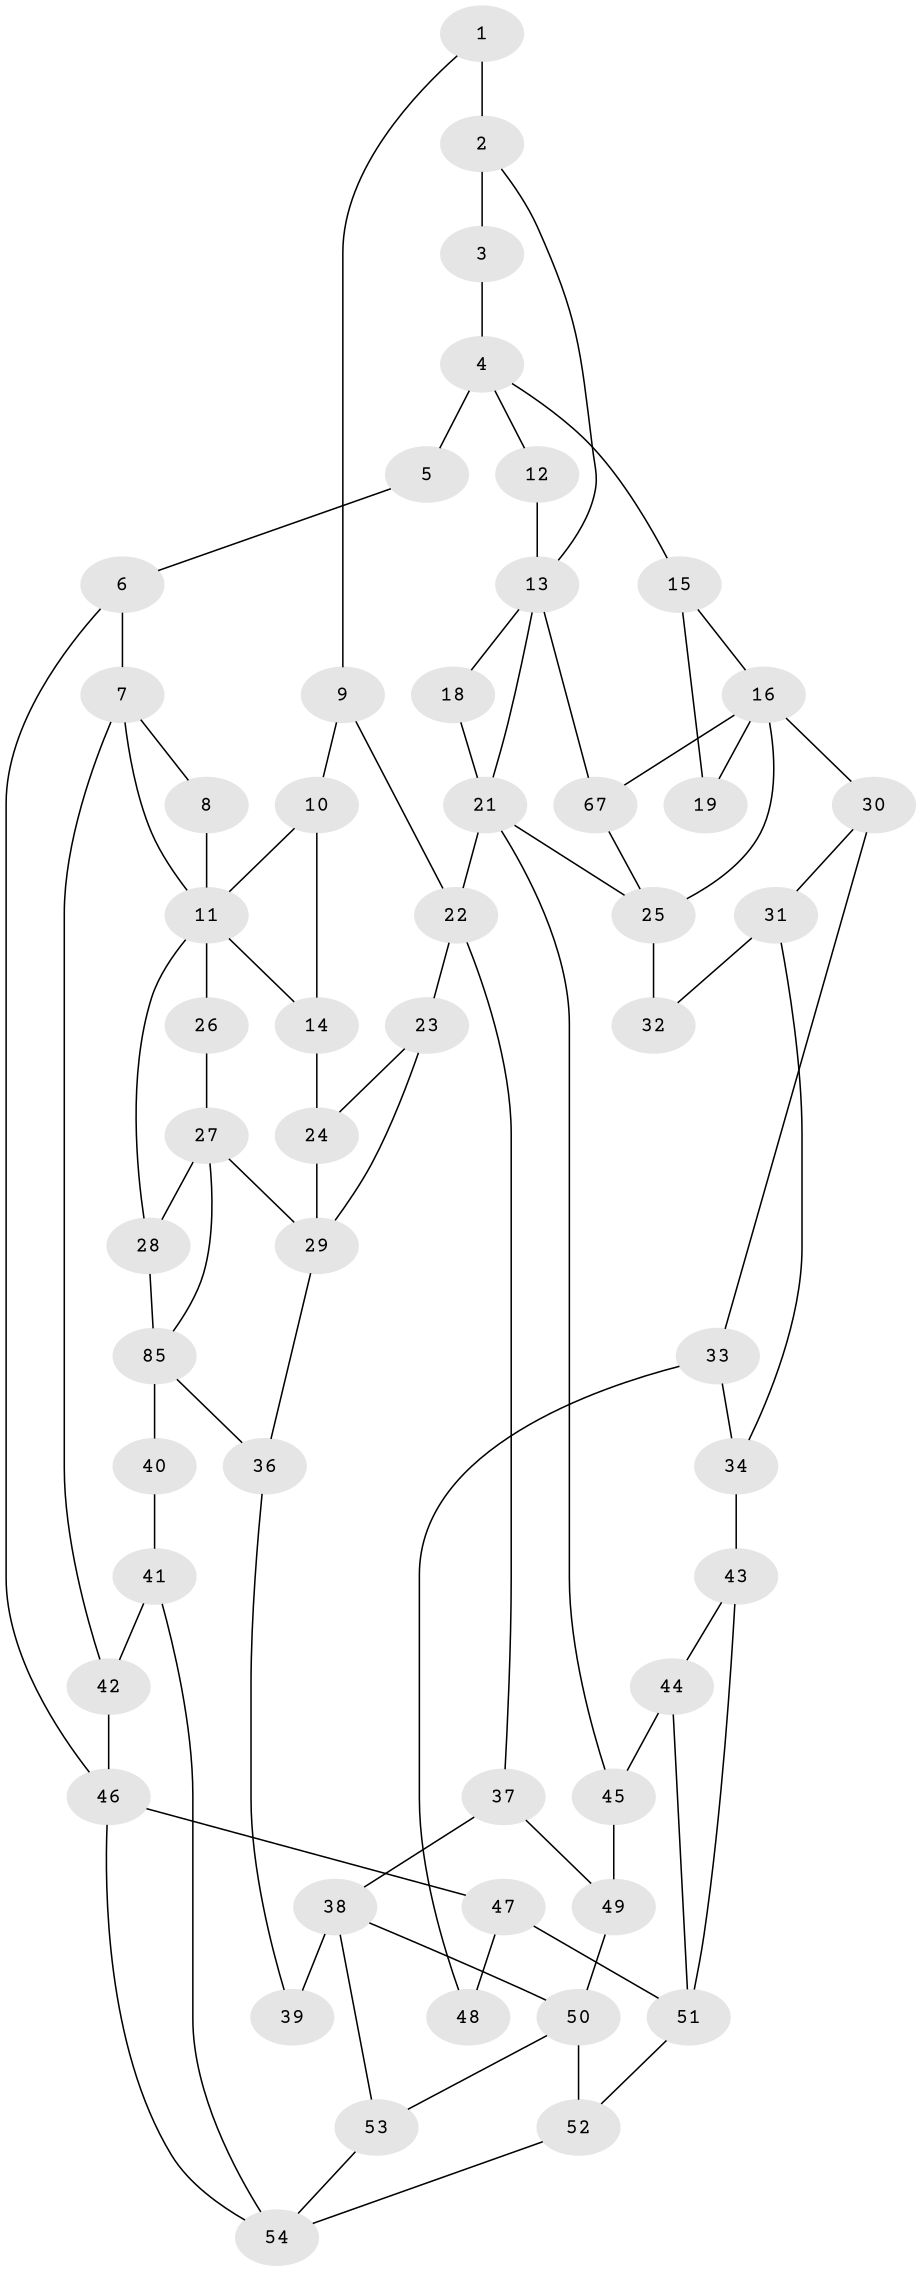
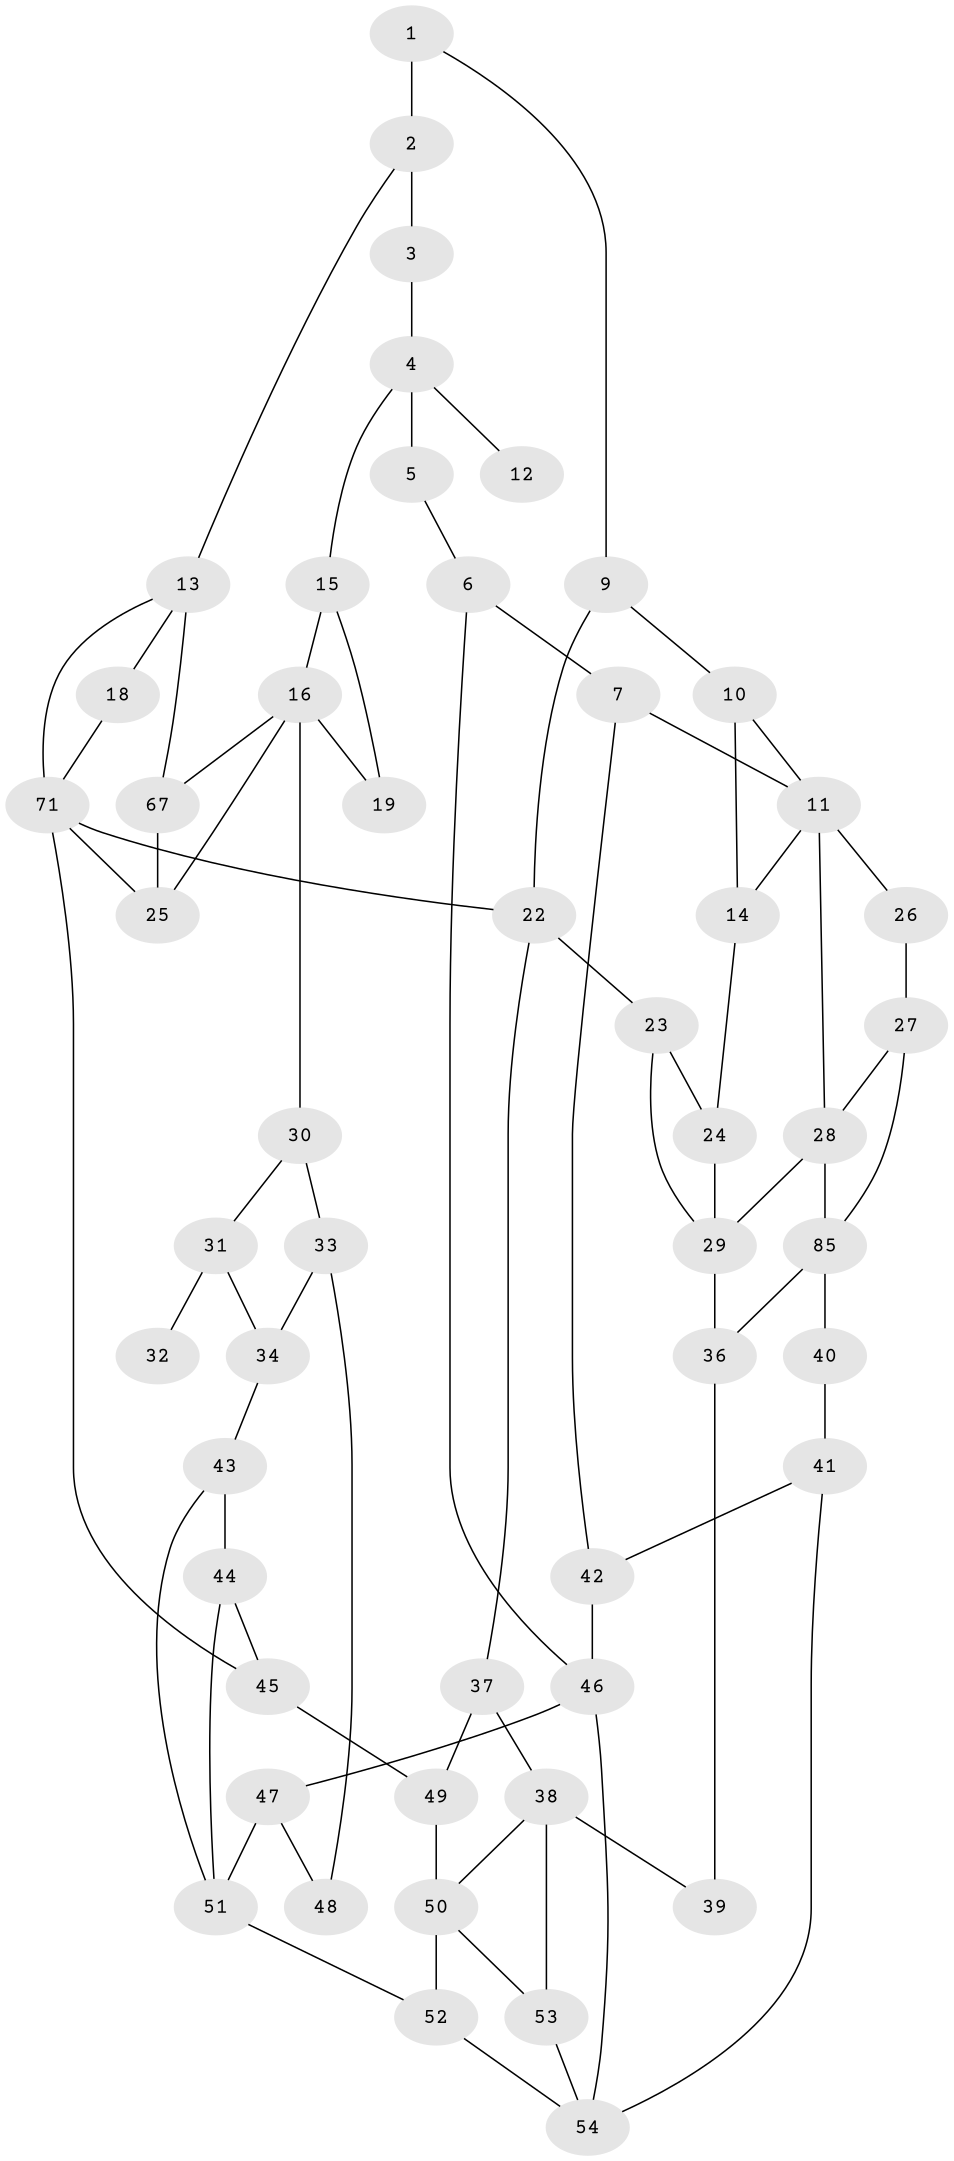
edge "12" -- "13": removed
node "8": removed
node "21": label "21" -> "71"
edge "25" -- "32": removed
edge "27" -- "29": now "28" -- "29"
